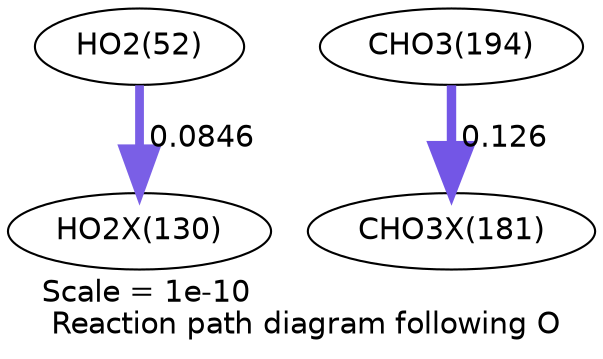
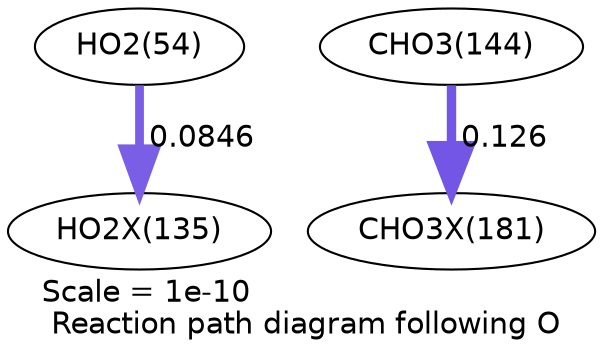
node "HO2(52)": label "HO2(52)" -> "HO2(54)"
node "CHO3(194)": label "CHO3(194)" -> "CHO3(144)"
node "HO2X(130)": label "HO2X(130)" -> "HO2X(135)"
